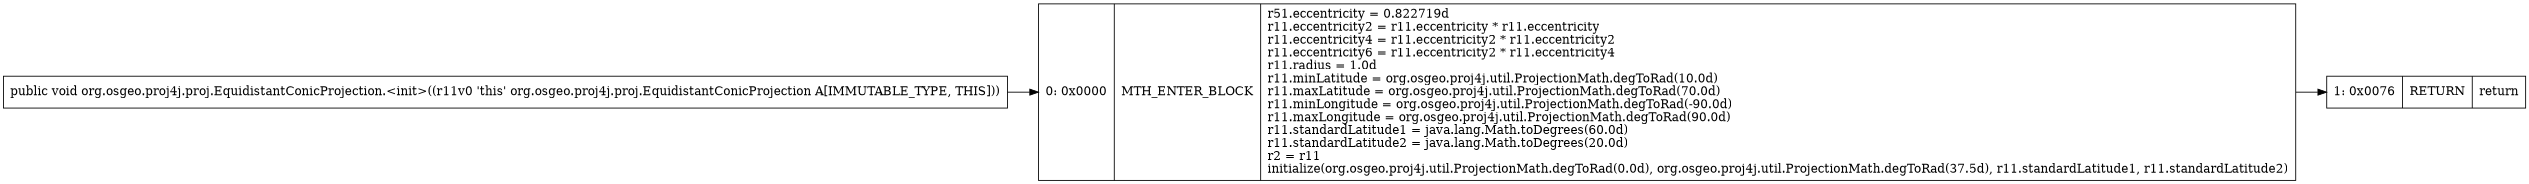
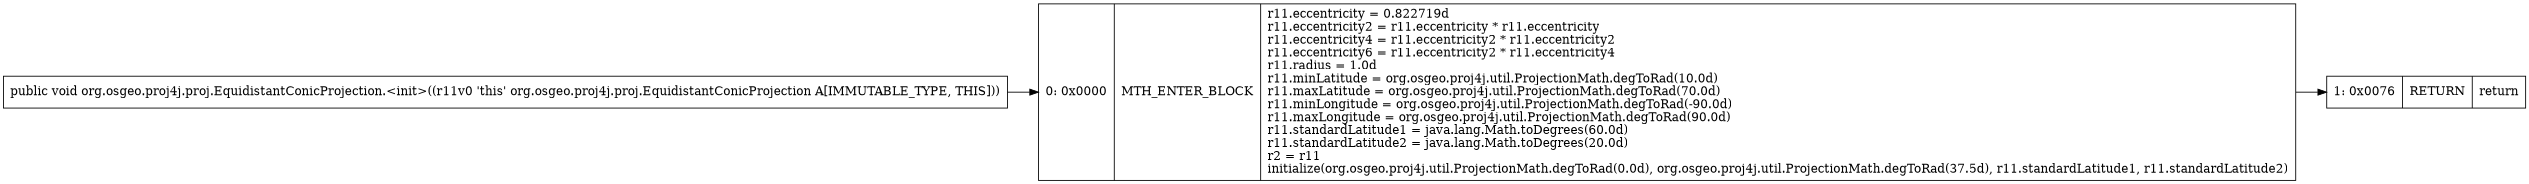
node "0: 0x0000": text "r51.eccentricity = 0.822719d" -> "r11.eccentricity = 0.822719d"
